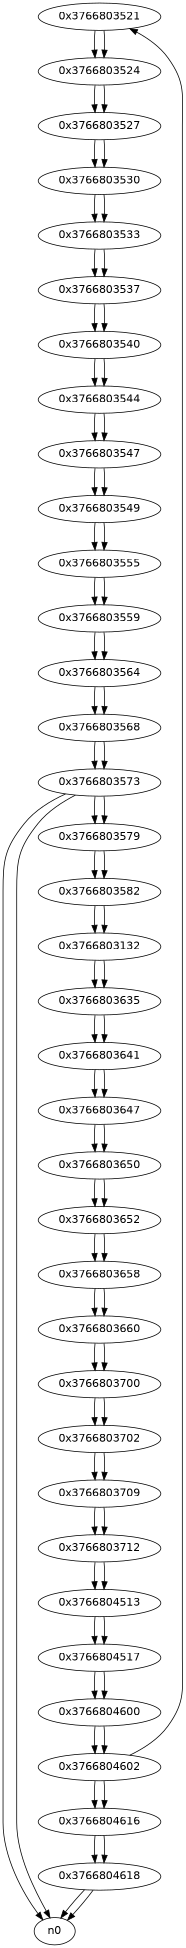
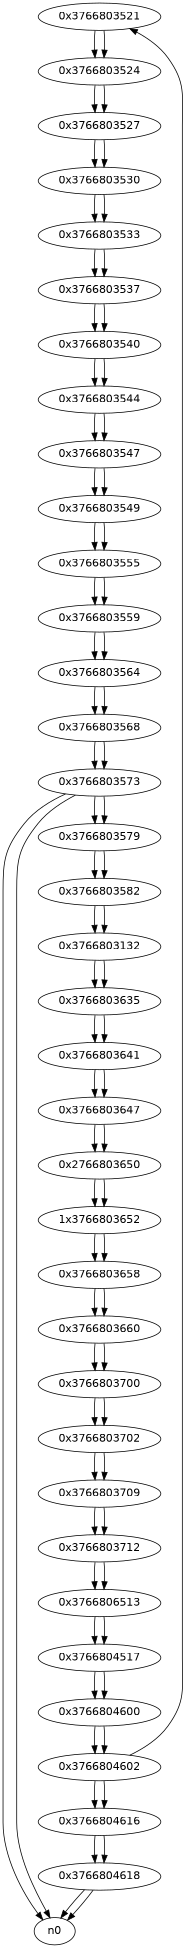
node "0x3766803650": label "0x3766803650" -> "0x2766803650"
node "0x3766803652": label "0x3766803652" -> "1x3766803652"
node "0x3766804513": label "0x3766804513" -> "0x3766806513"
